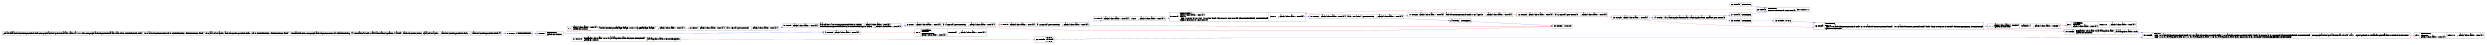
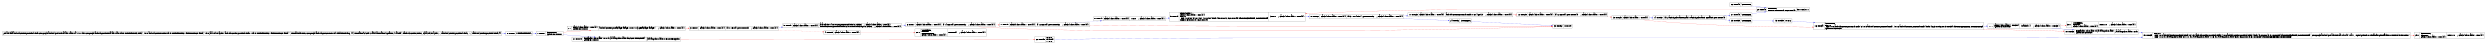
edge "1: 0x0001" -> "4: 0x0009": now "1: 0x0001" -> "21: 0x004d"
